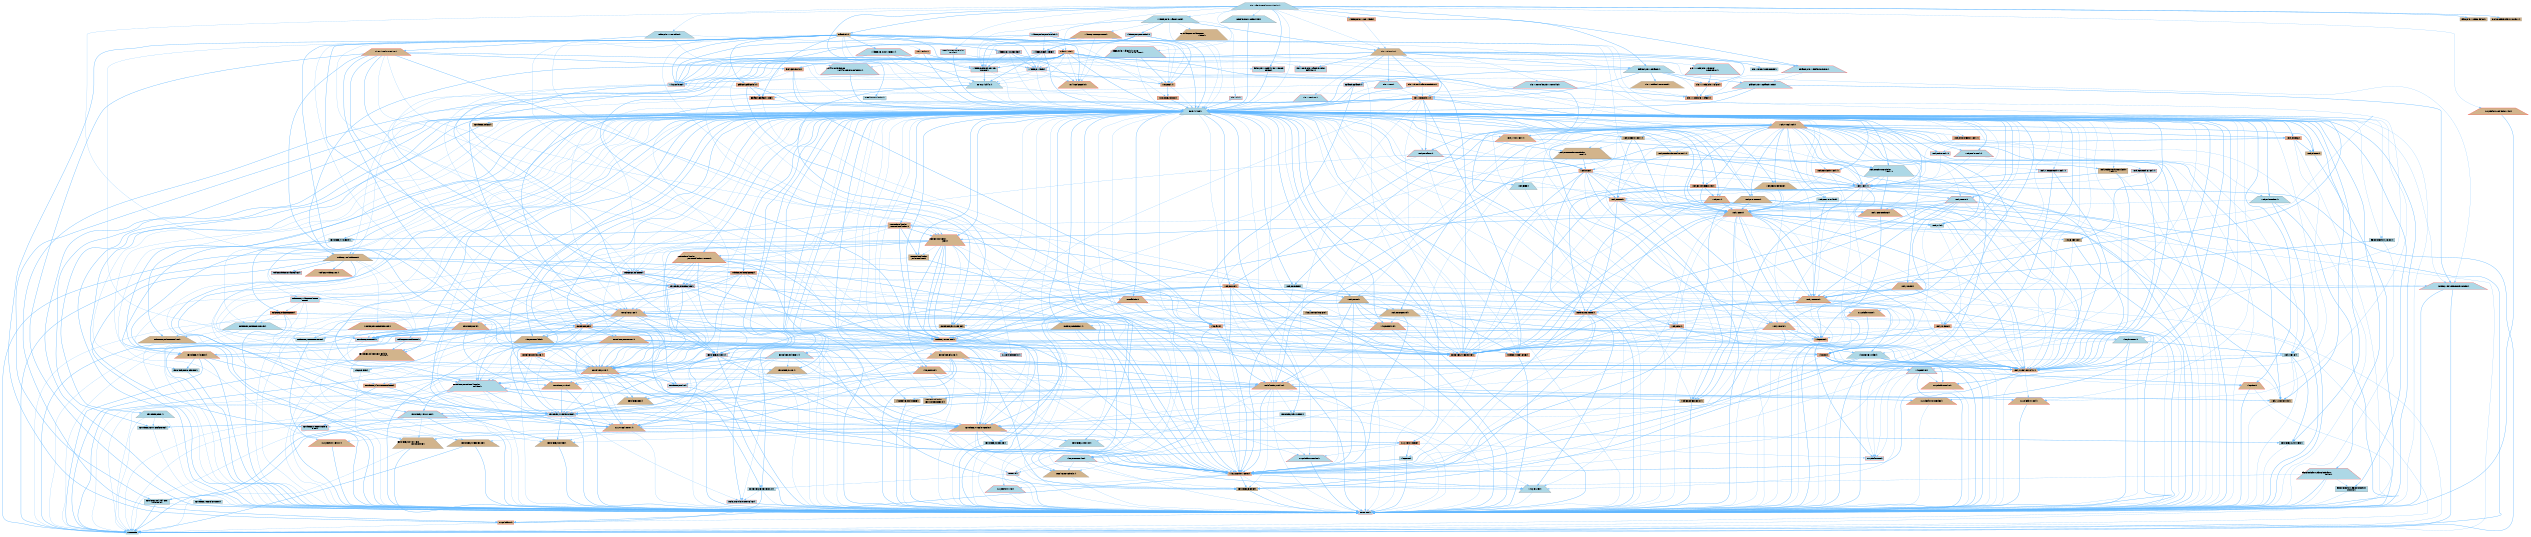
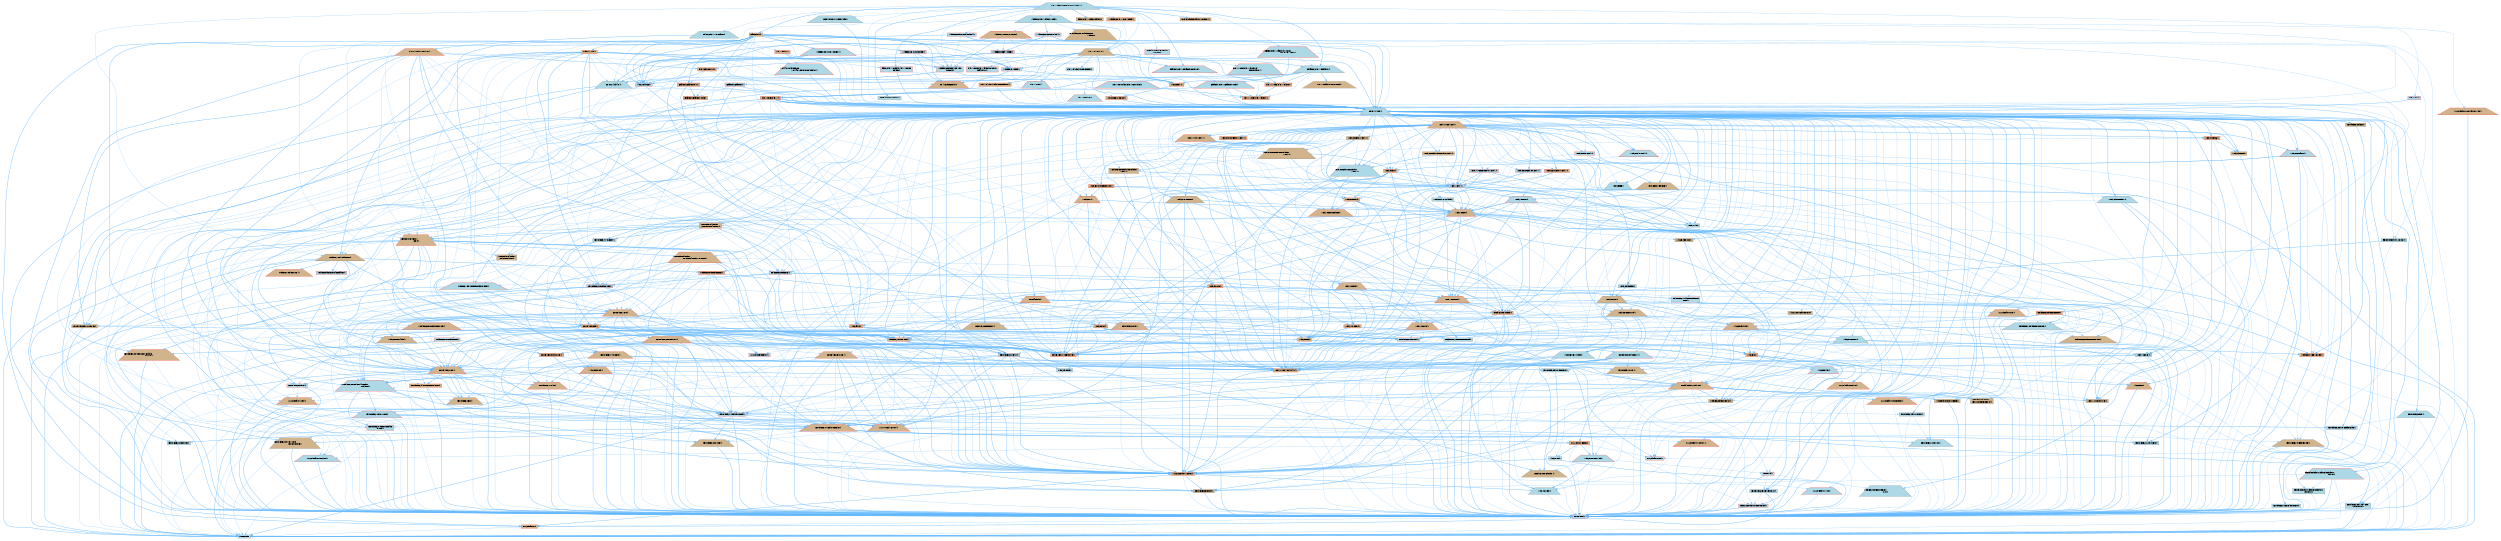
edge "CoreMinimal.h" -> "Math/PerspectiveMatrix.h": added
node "UObject/UObjectHierarchy Fwd.h": added
